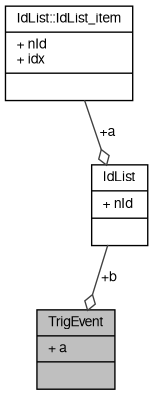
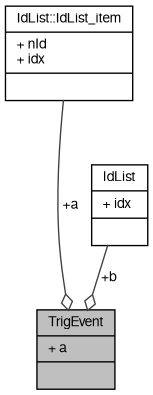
edge "IdList::IdList_item" -> "IdList": now "IdList::IdList_item" -> "TrigEvent"
node "IdList": text "+ nId" -> "+ idx"
